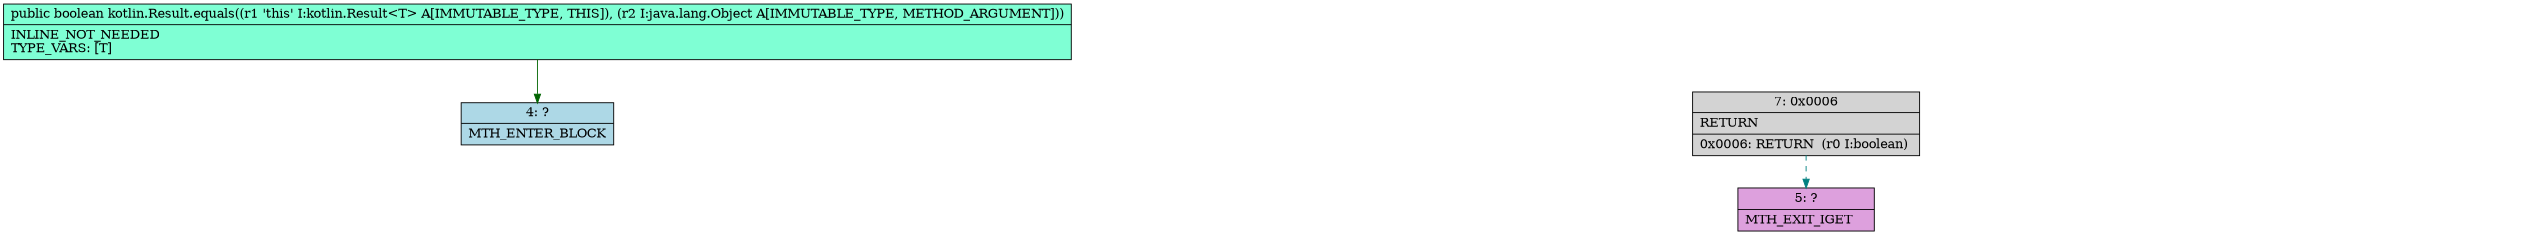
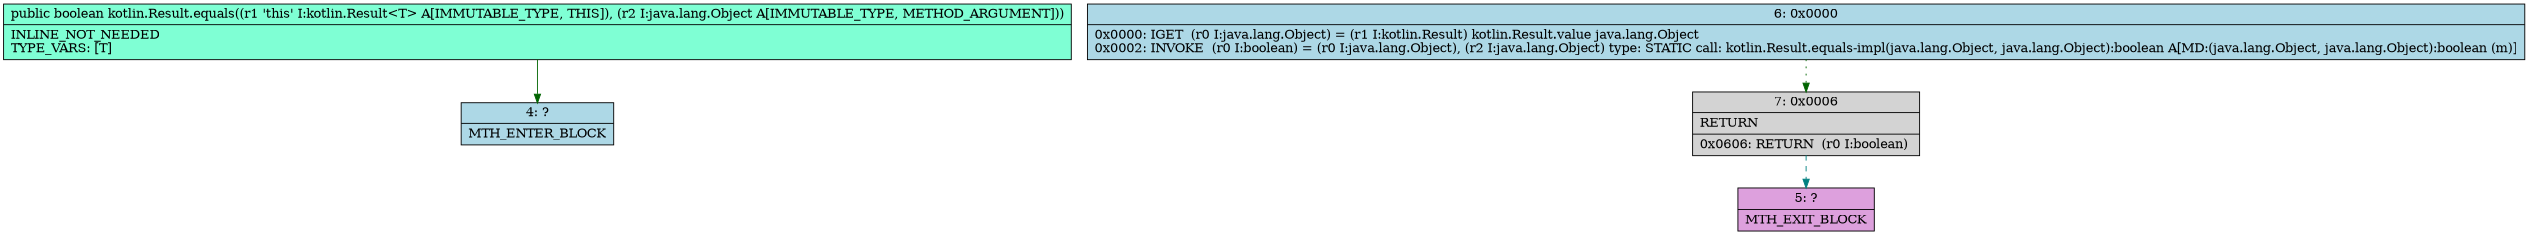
node "6: 0x0000": added
node "7: 0x0006": text "0x0006: RETURN  (r0 I:boolean)" -> "0x0606: RETURN  (r0 I:boolean)"
node "5: ?": text "MTH_EXIT_IGET" -> "MTH_EXIT_BLOCK"
